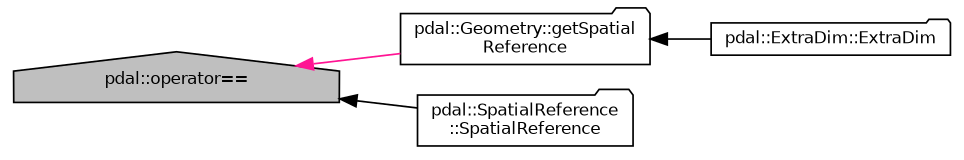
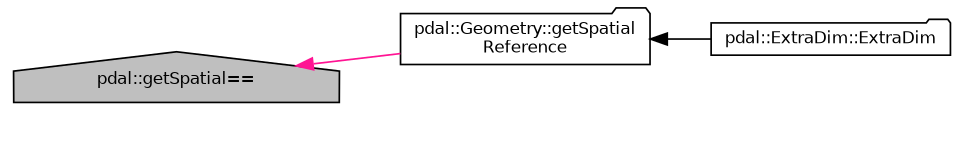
node "pdal::operator==": label "pdal::operator==" -> "pdal::getSpatial=="
node "pdal::SpatialReference ::SpatialReference": removed
